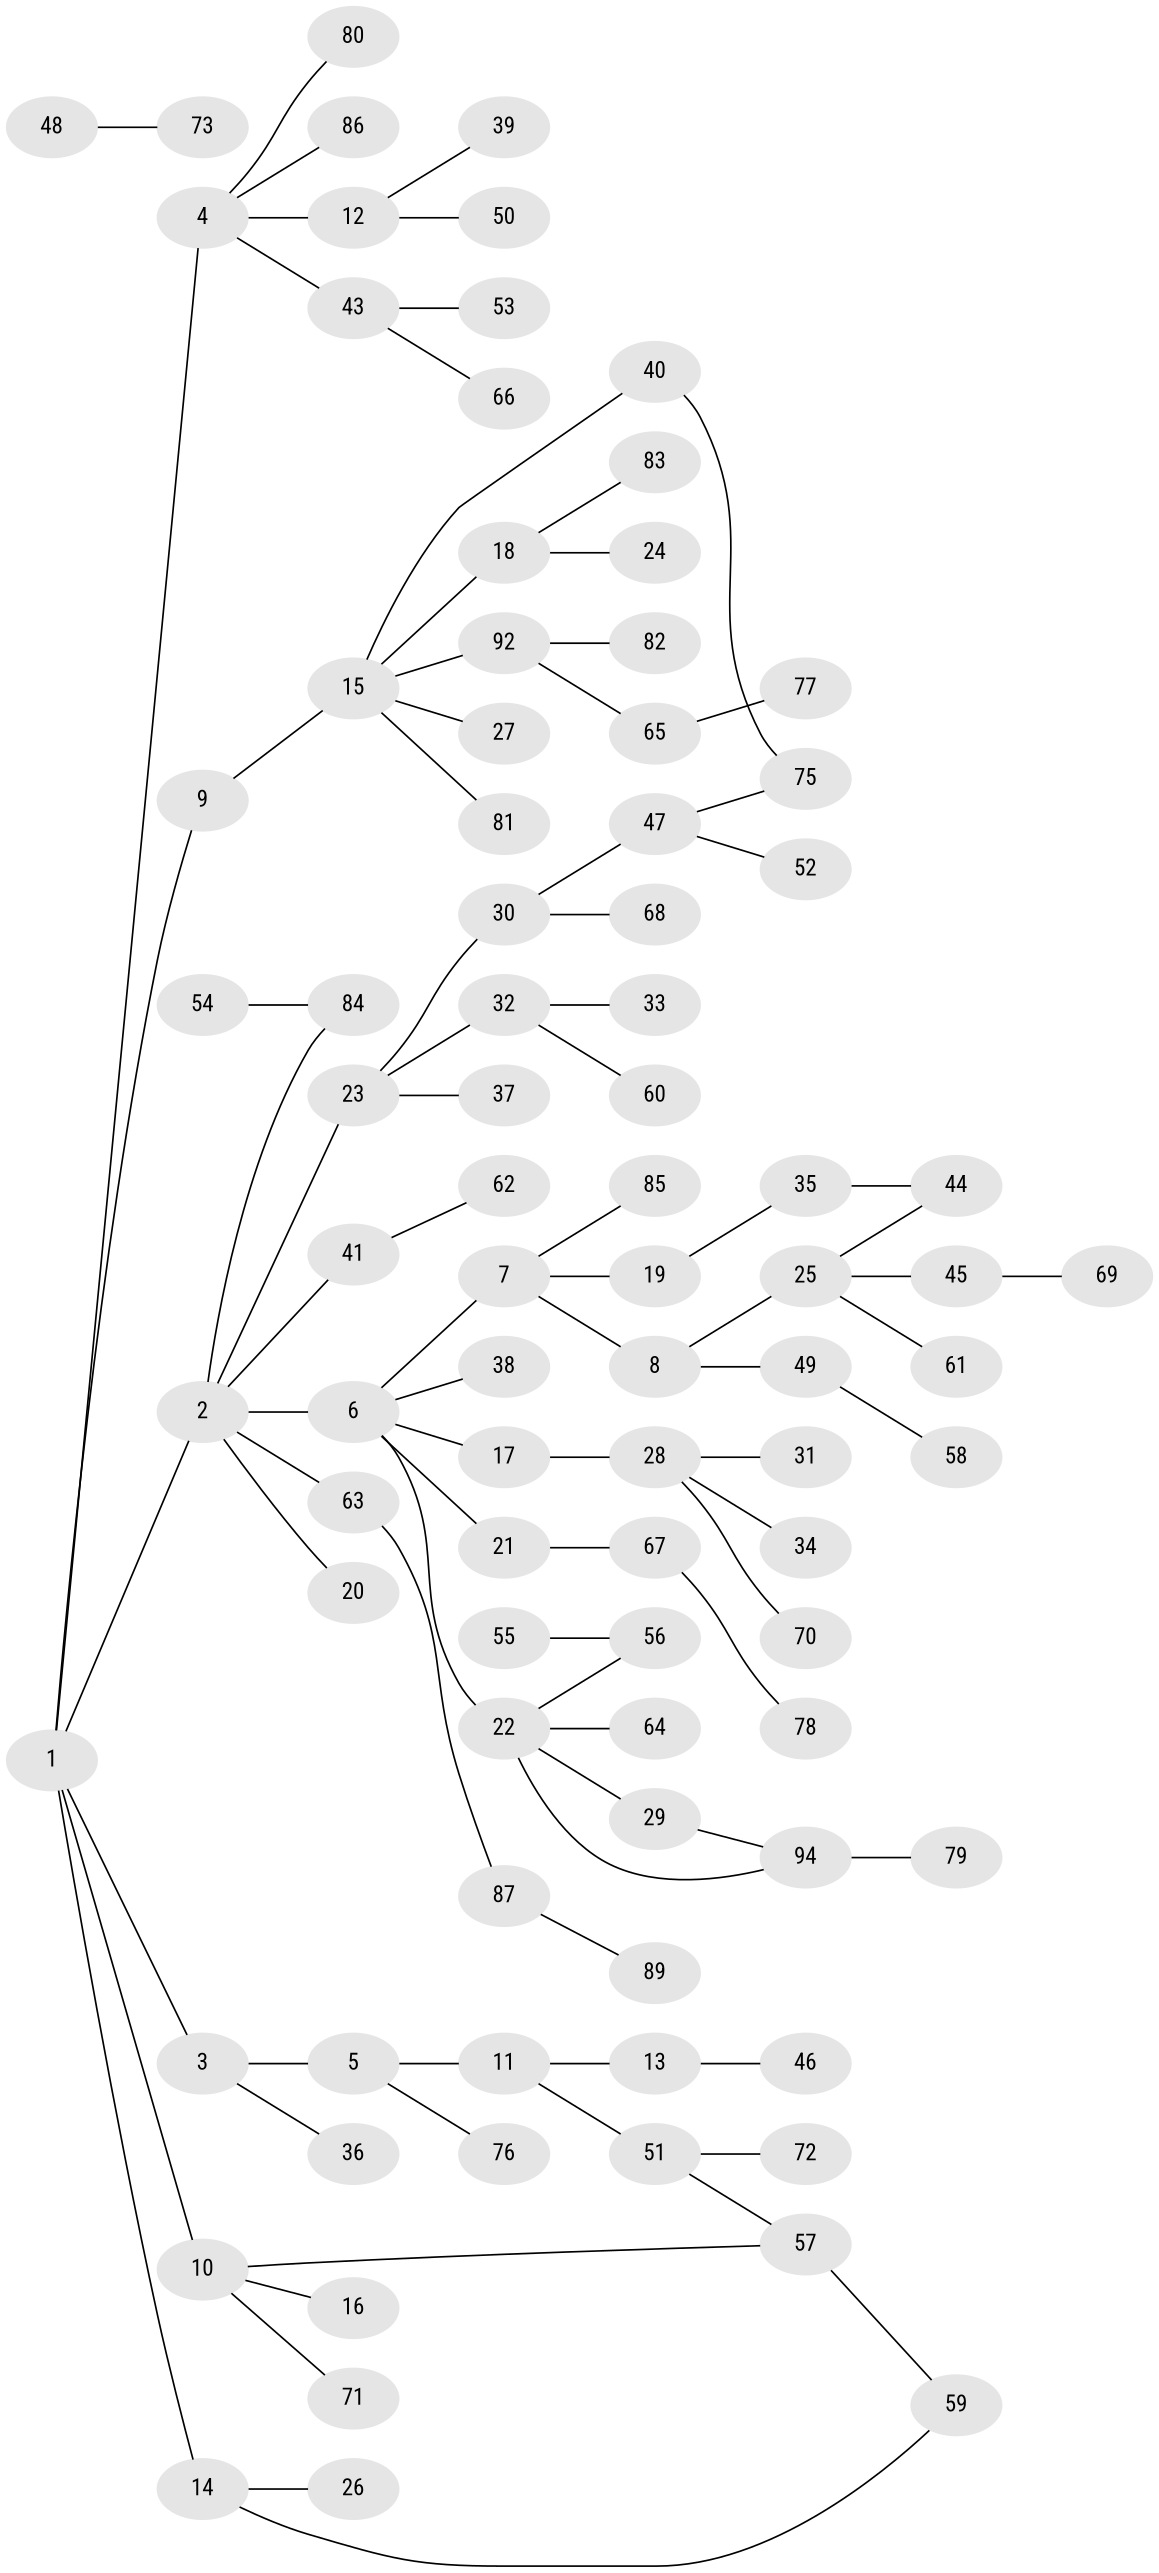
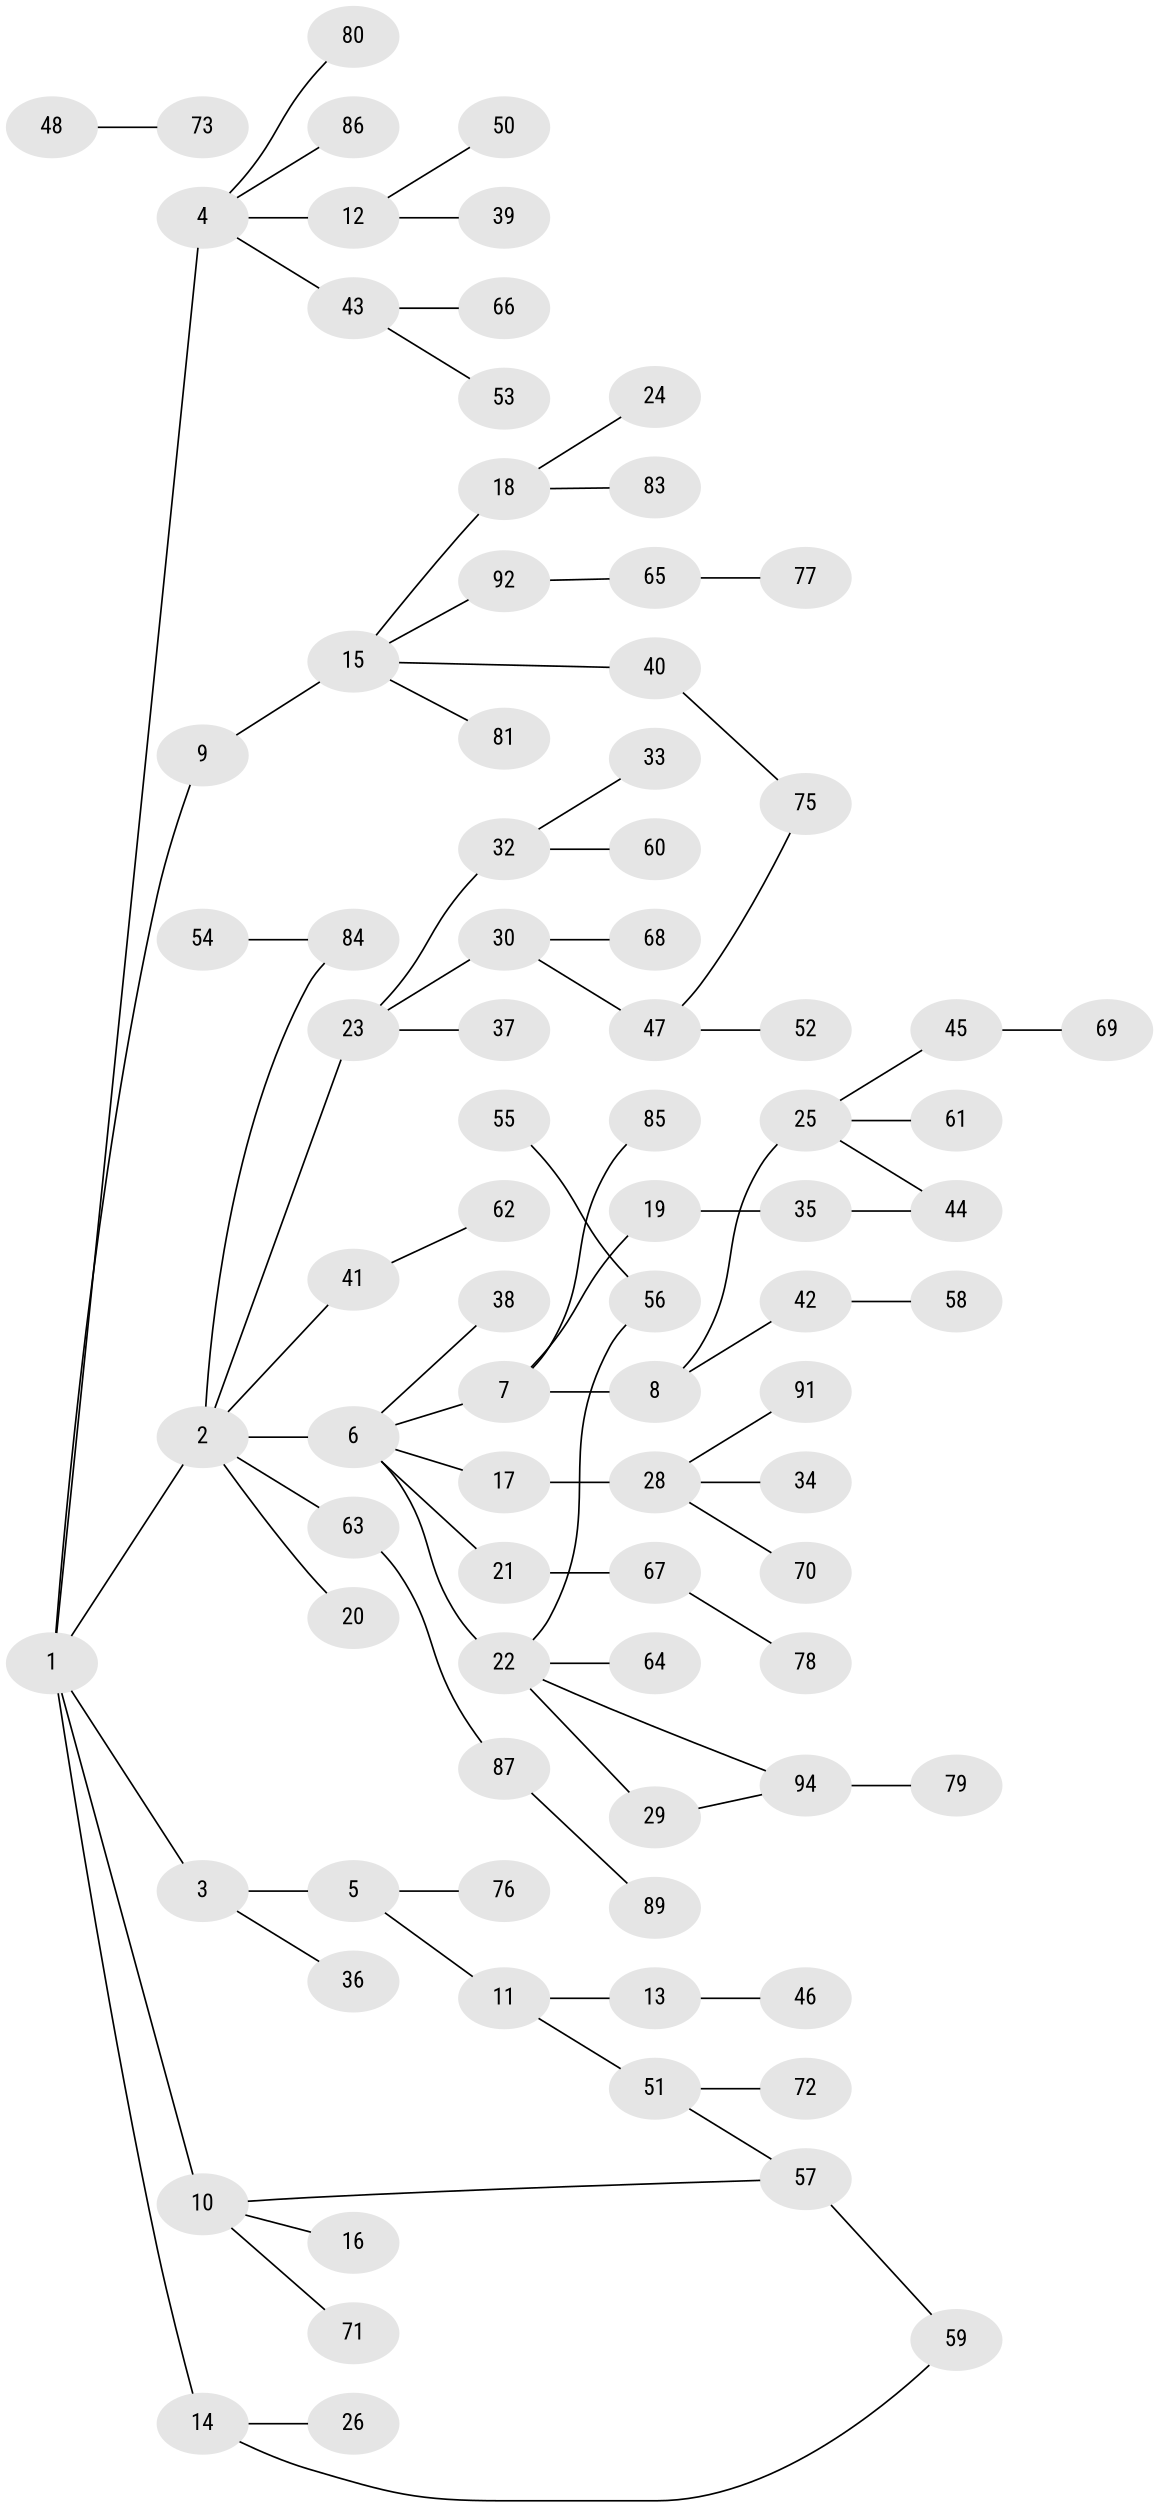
node "82": removed
node "27": removed
node "49": label "49" -> "42"
node "31": label "31" -> "91"
